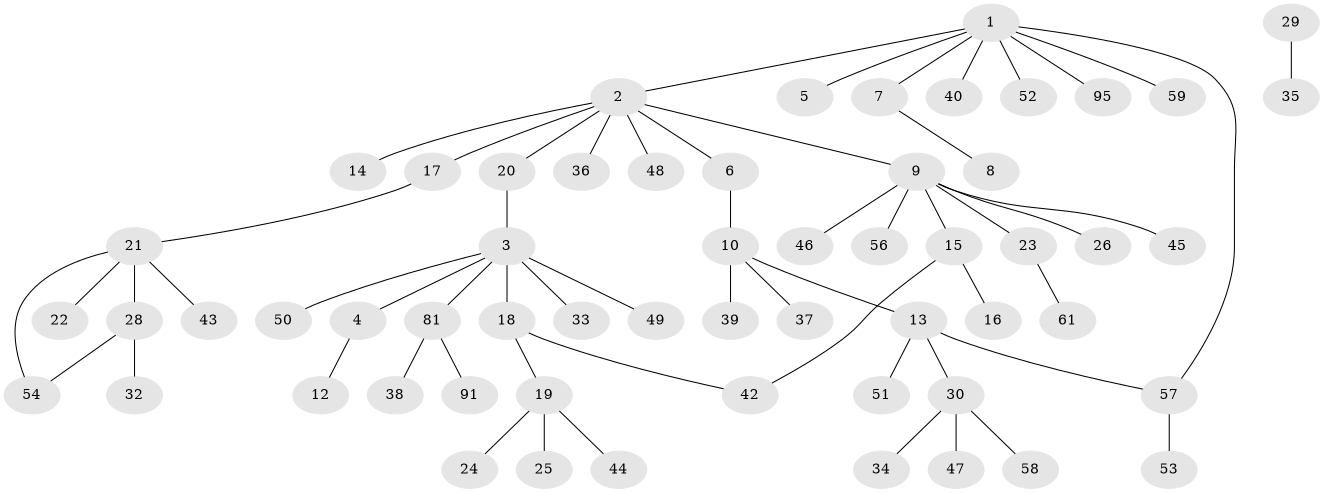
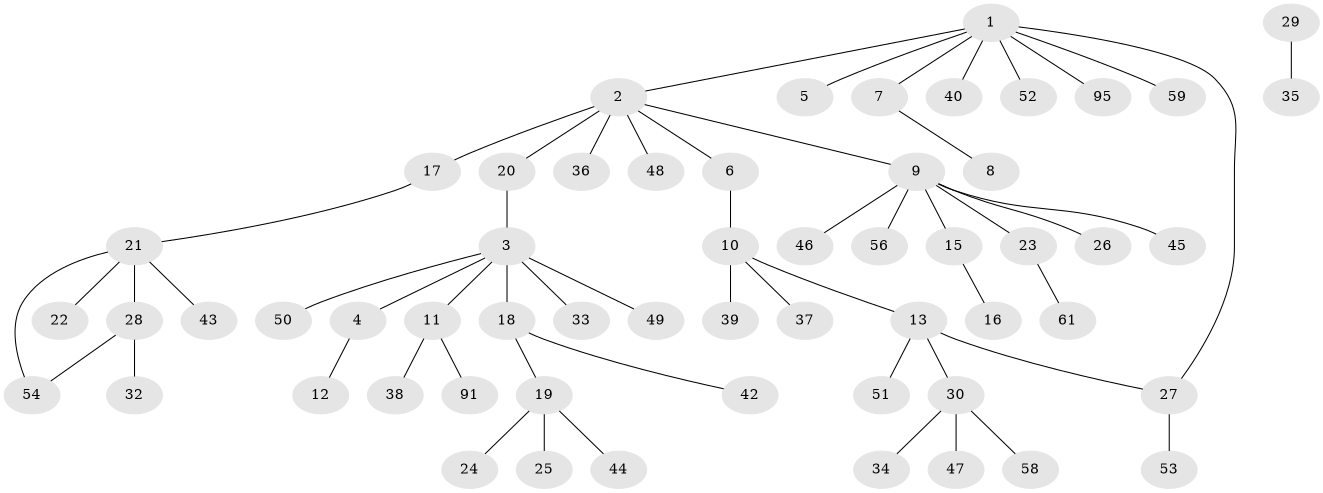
node "14": removed
node "81": label "81" -> "11"
edge "15" -- "42": removed
node "57": label "57" -> "27"
